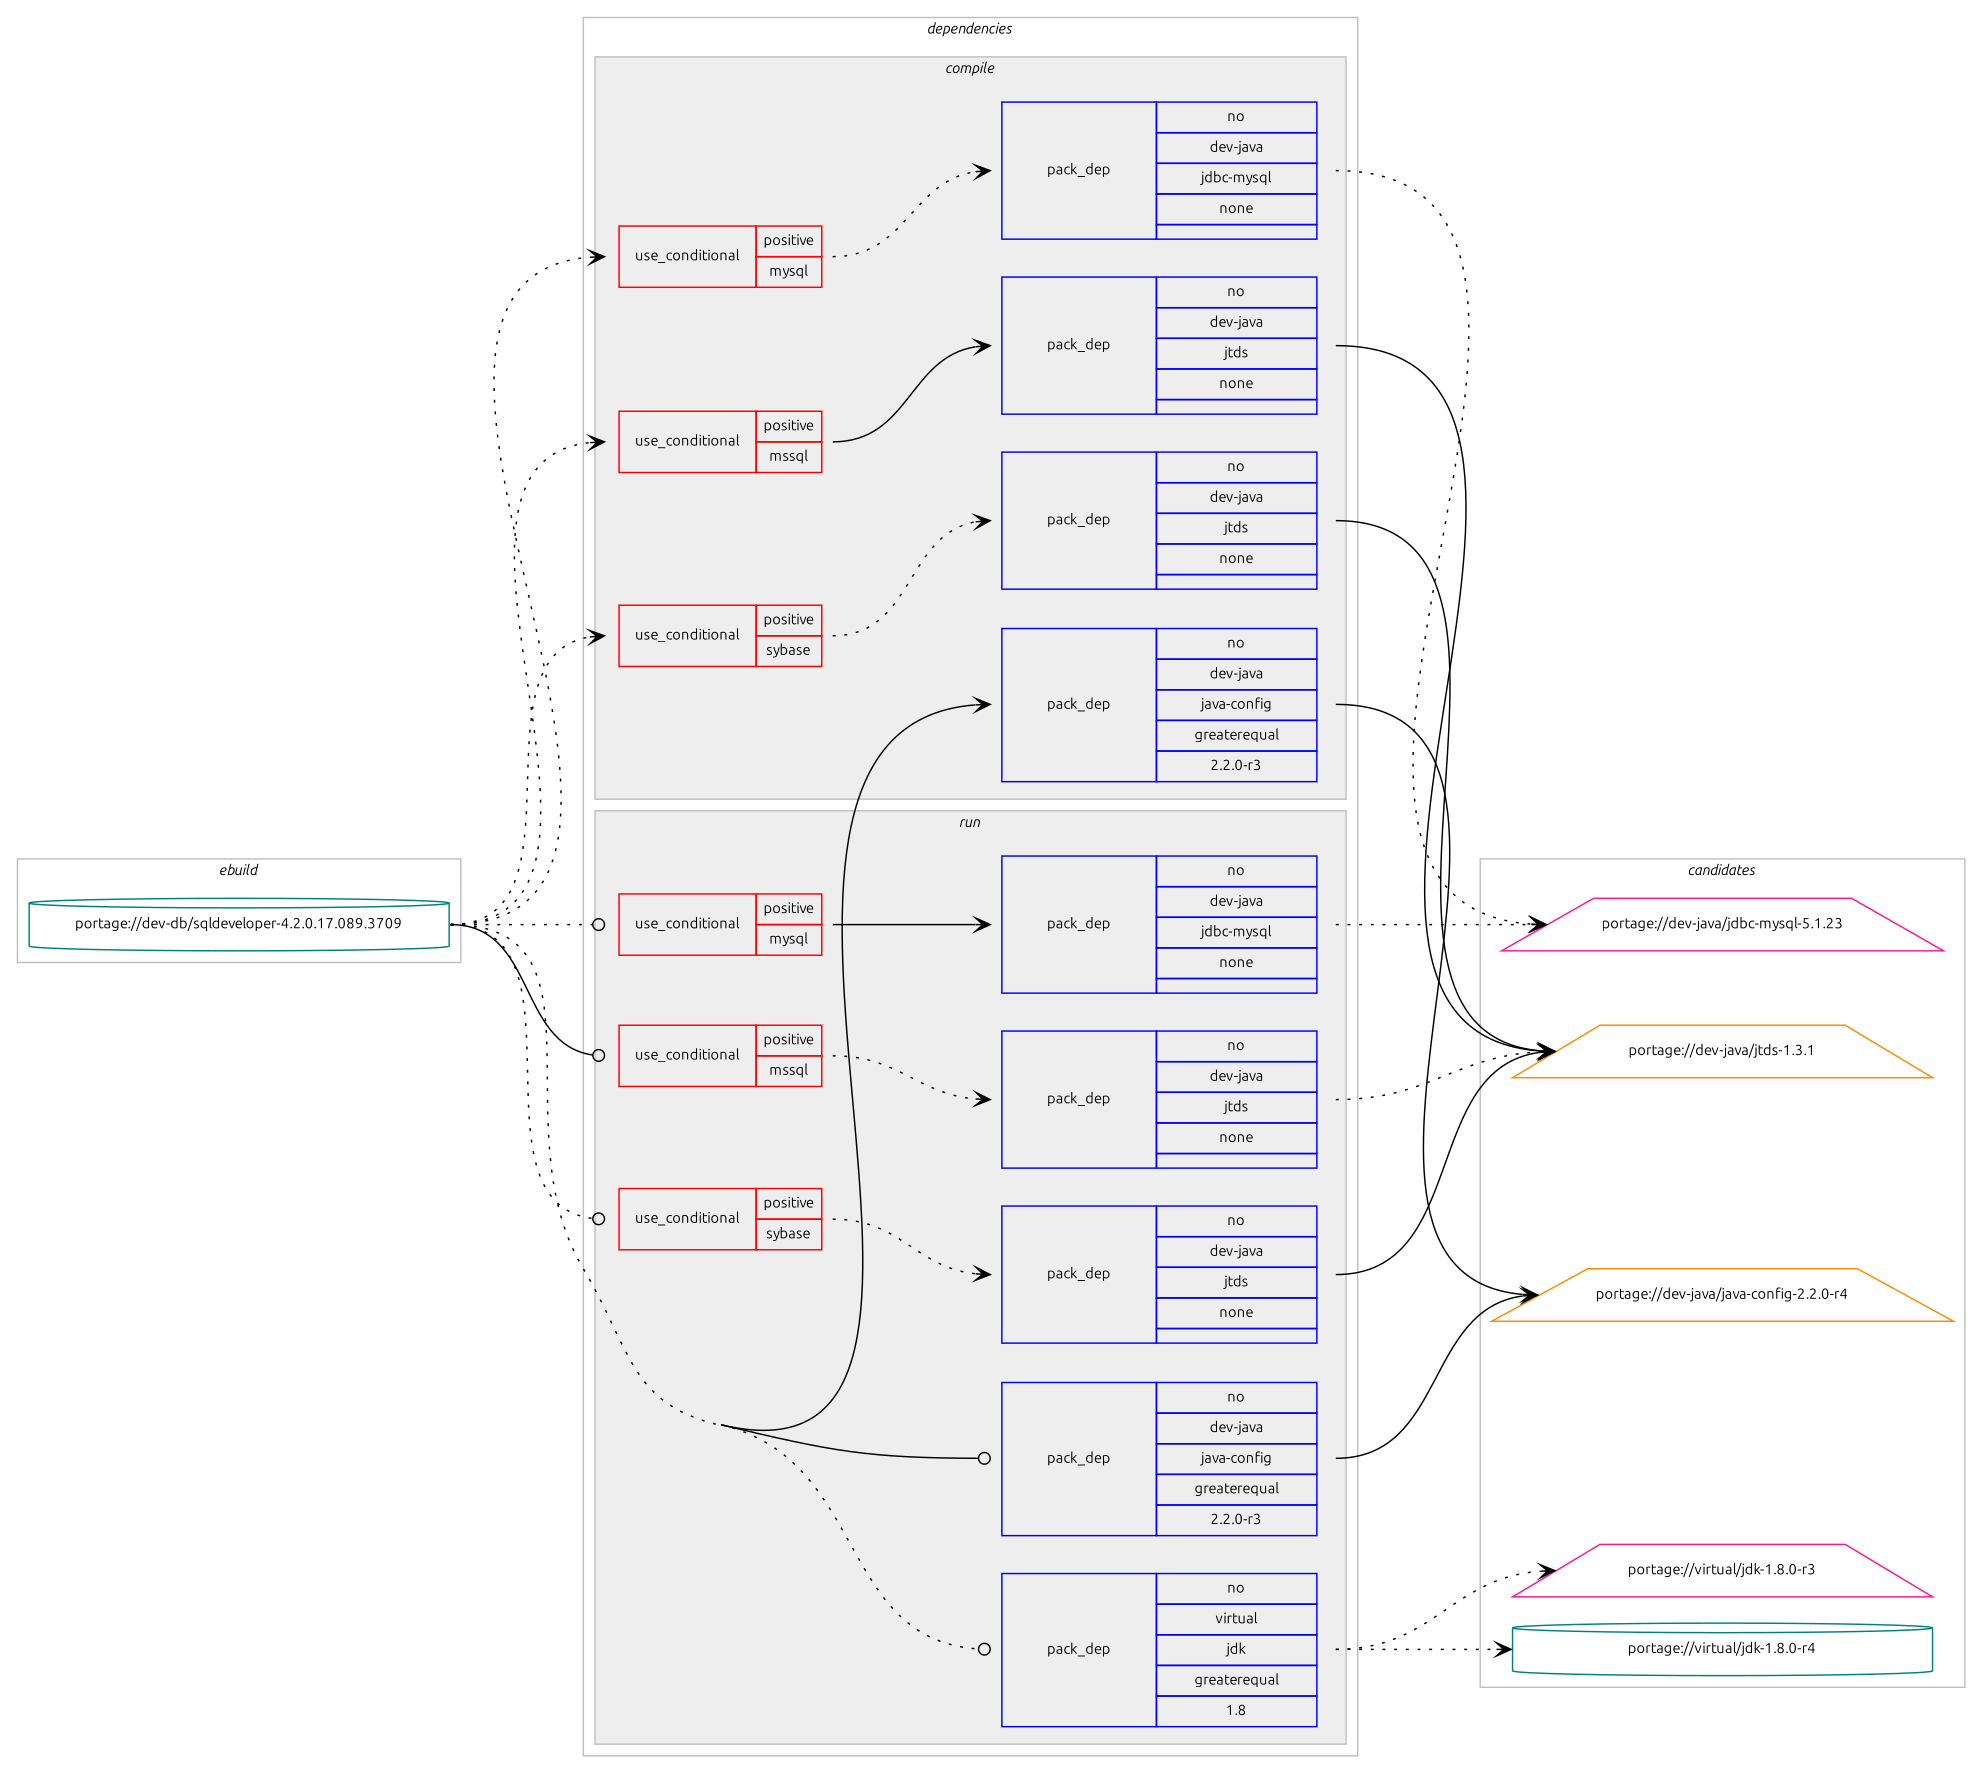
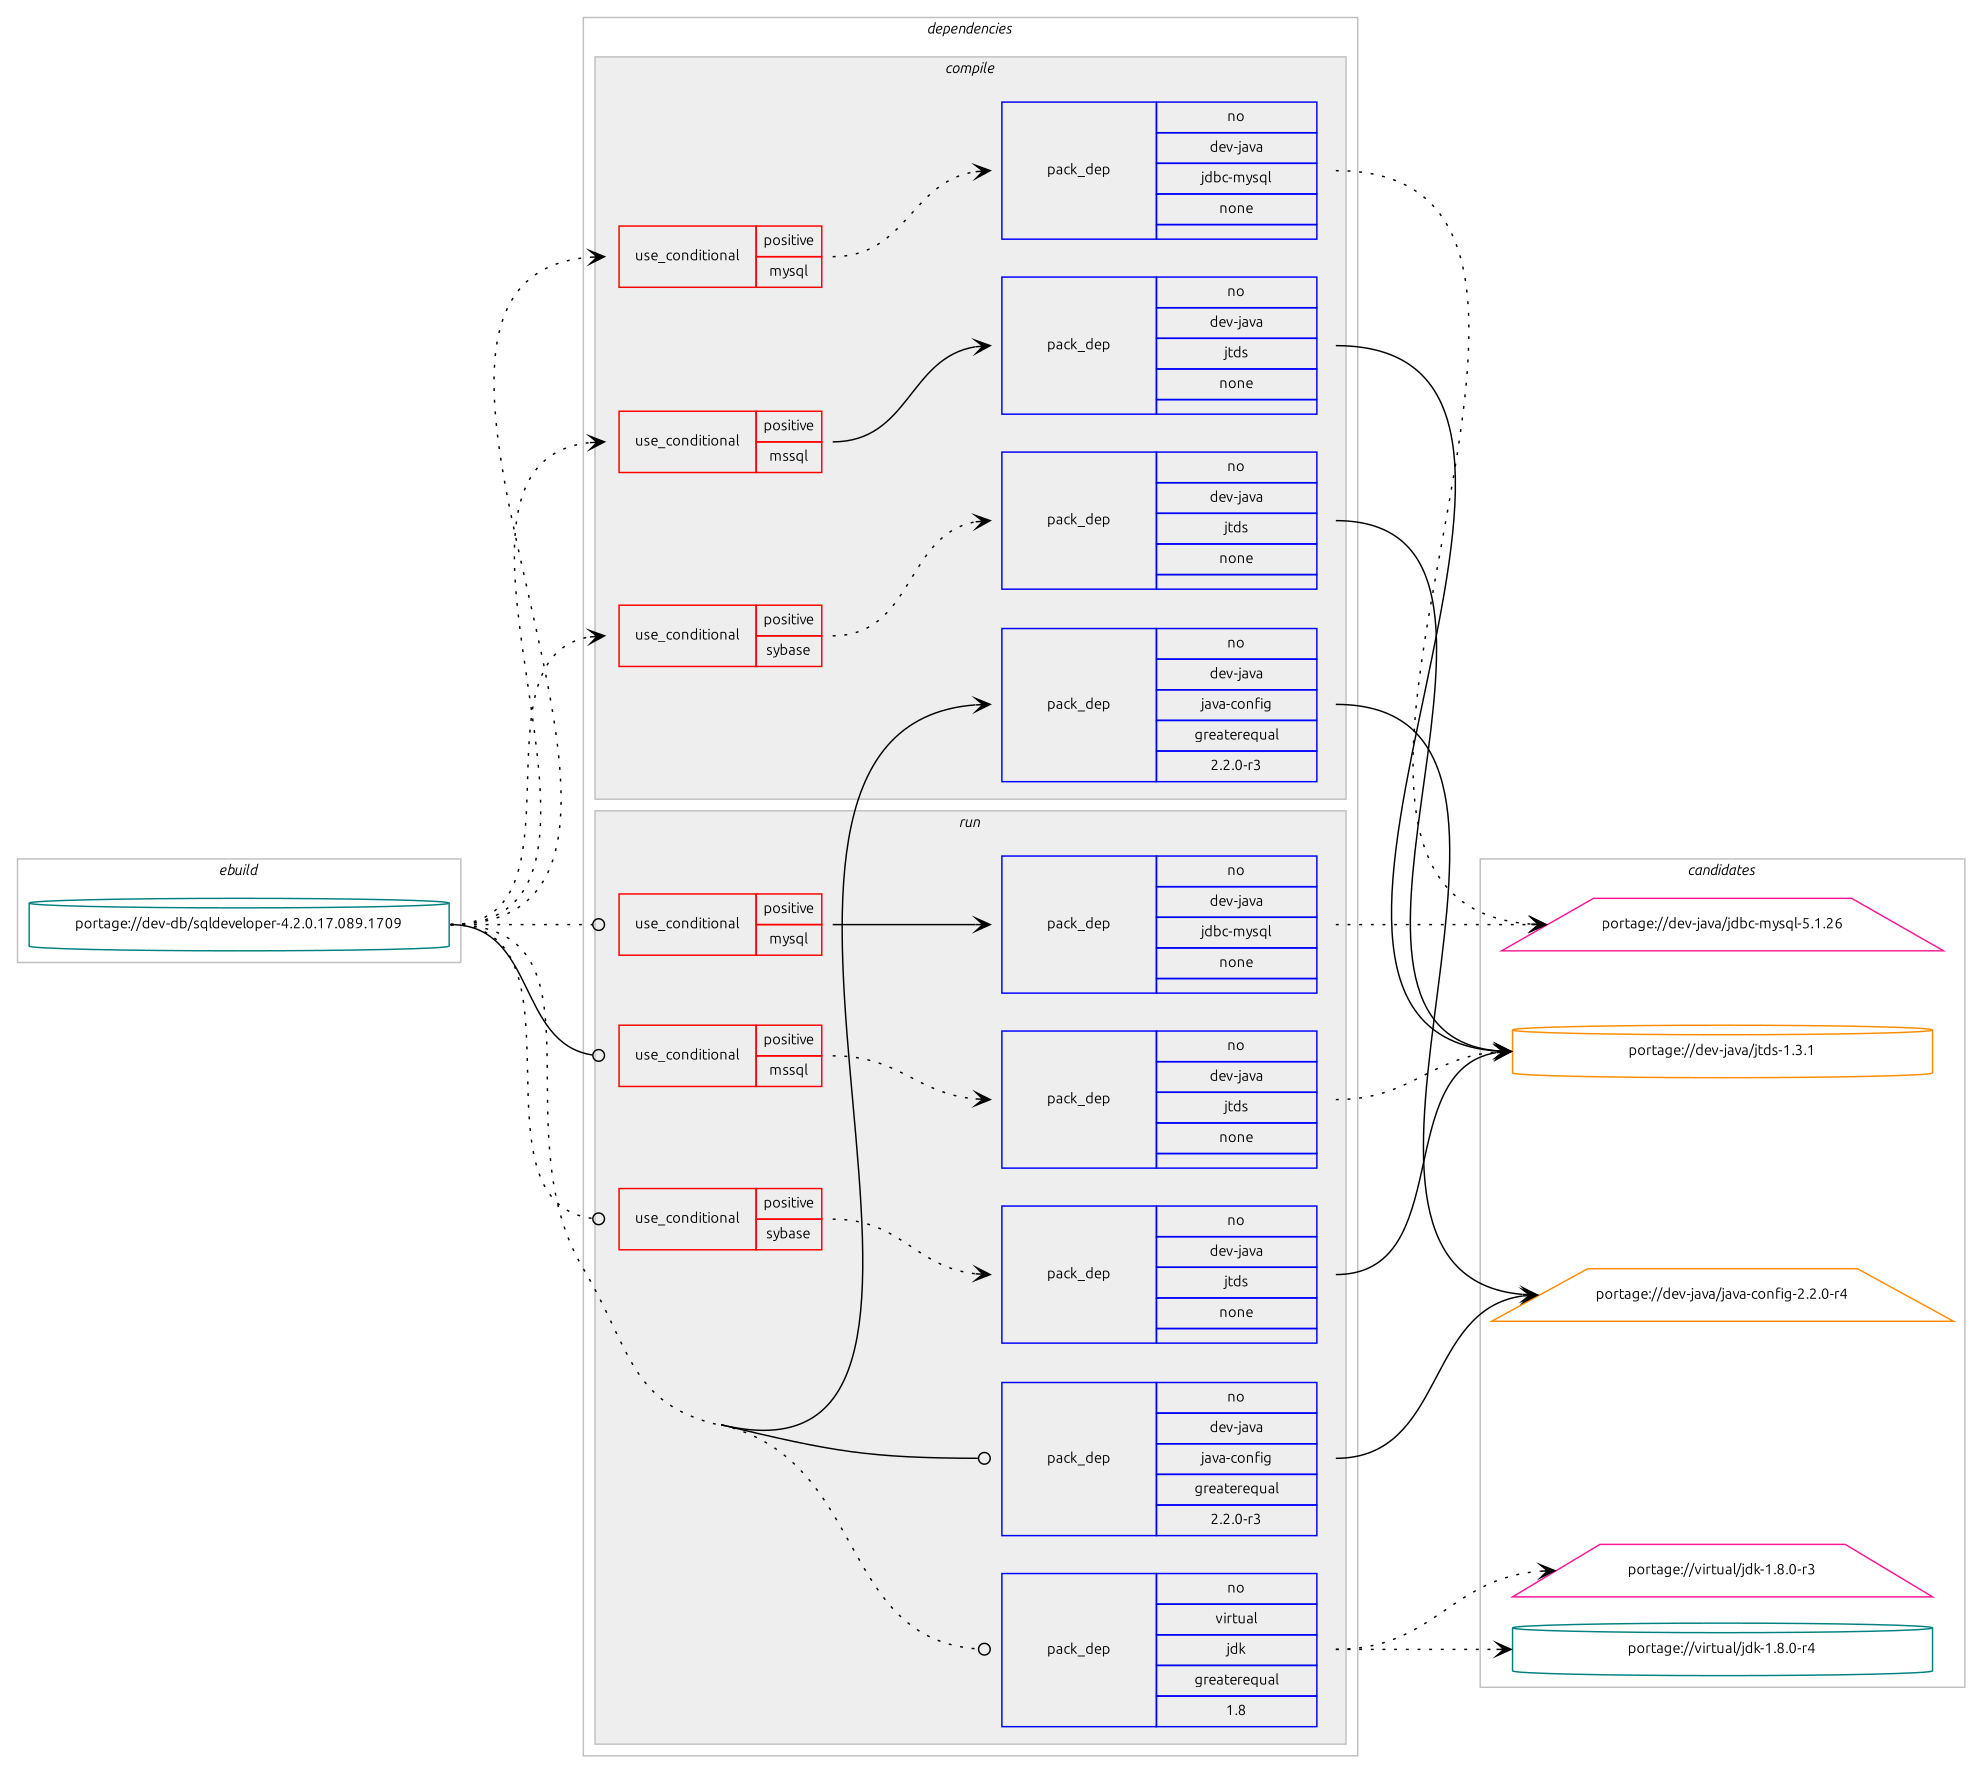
node "portage://dev-db/sqldeveloper-4.2.0.17.089.3709": label "portage://dev-db/sqldeveloper-4.2.0.17.089.3709" -> "portage://dev-db/sqldeveloper-4.2.0.17.089.1709"
node "portage://dev-java/jdbc-mysql-5.1.23": label "portage://dev-java/jdbc-mysql-5.1.23" -> "portage://dev-java/jdbc-mysql-5.1.26"
node "portage://dev-java/jtds-1.3.1": shape trapezium -> cylinder
